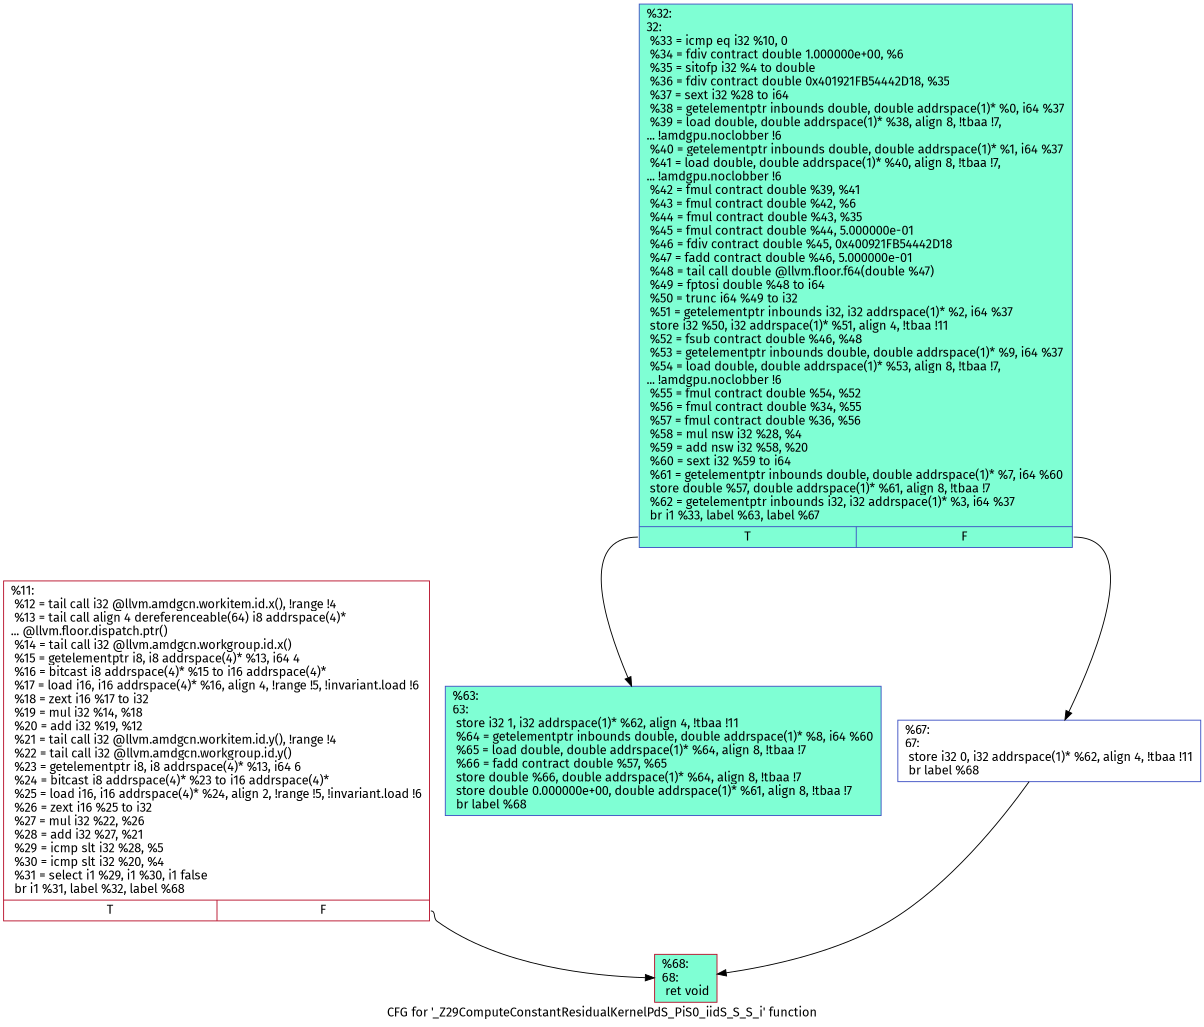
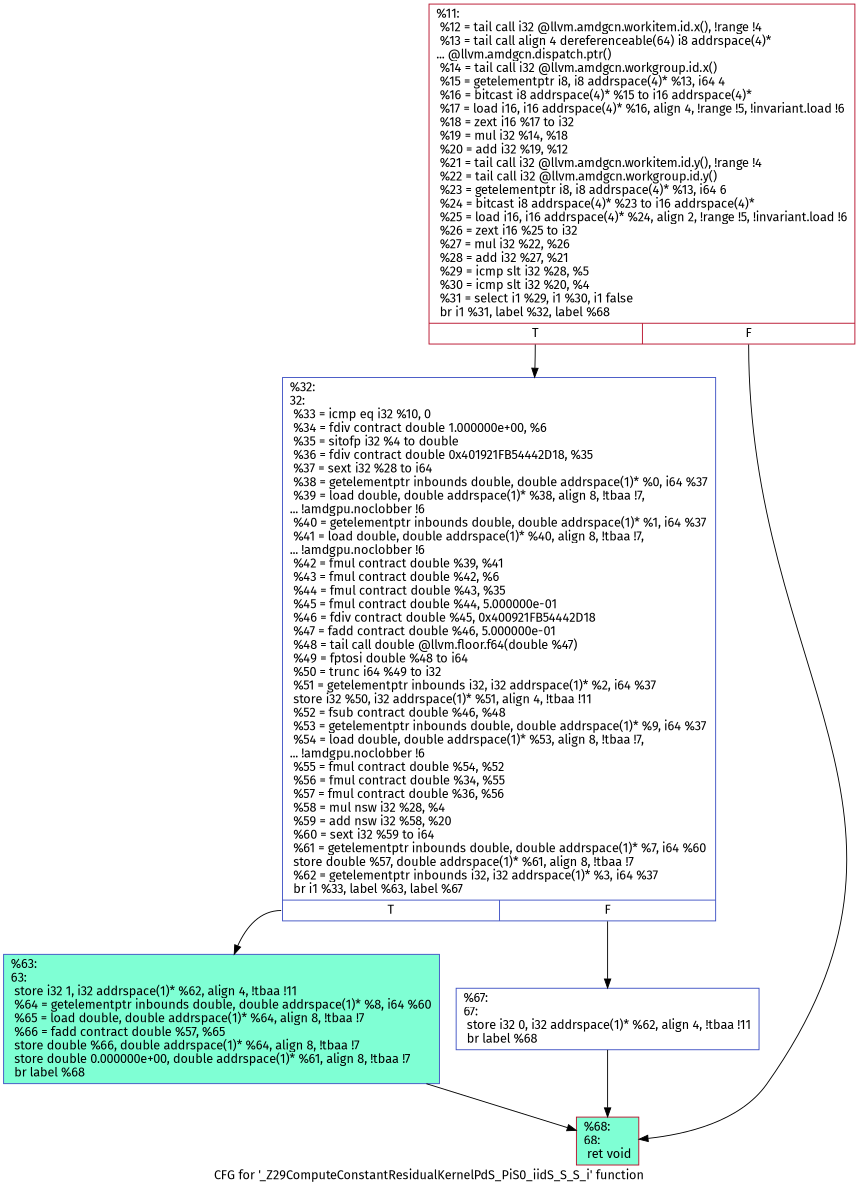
node "%32:": fillcolor aquamarine -> white
edge "%11:" -> "%32:": added
node "%11:": text "... @llvm.floor.dispatch.ptr()" -> "... @llvm.amdgcn.dispatch.ptr()"
edge "%63:" -> "%68:": added
